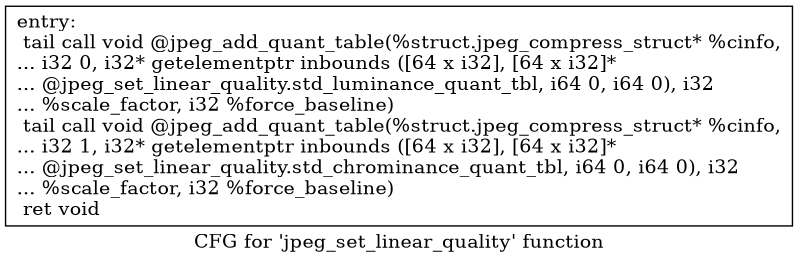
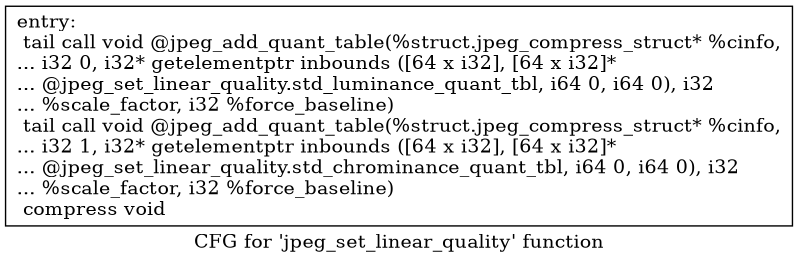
node "entry:": text "ret void" -> "compress void"
